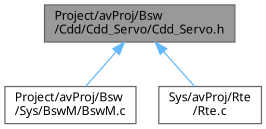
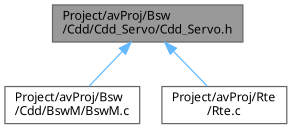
node "Project/avProj/Bsw /Sys/BswM/BswM.c": label "Project/avProj/Bsw /Sys/BswM/BswM.c" -> "Project/avProj/Bsw /Cdd/BswM/BswM.c"
node "Sys/avProj/Rte /Rte.c": label "Sys/avProj/Rte /Rte.c" -> "Project/avProj/Rte /Rte.c"
